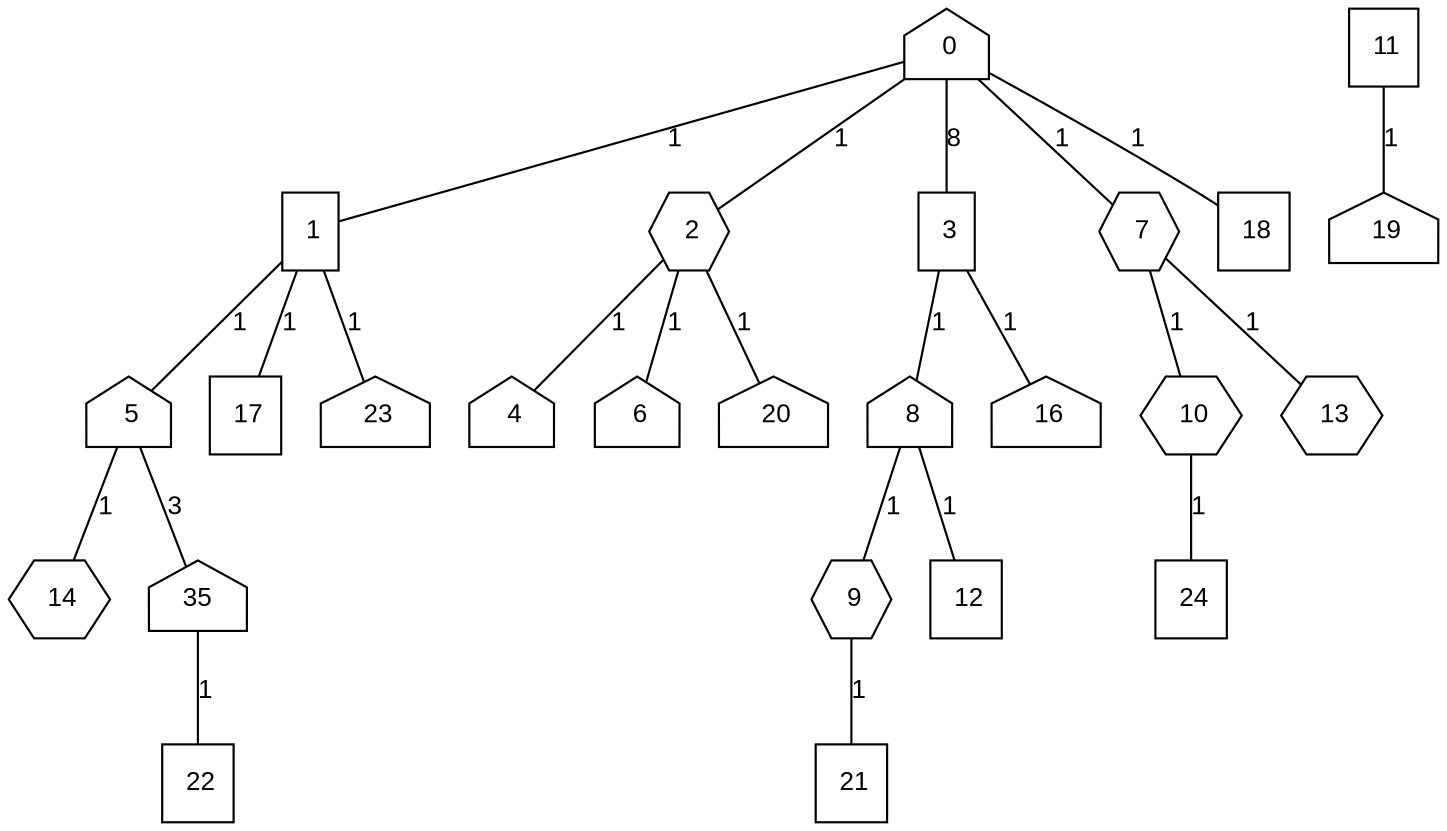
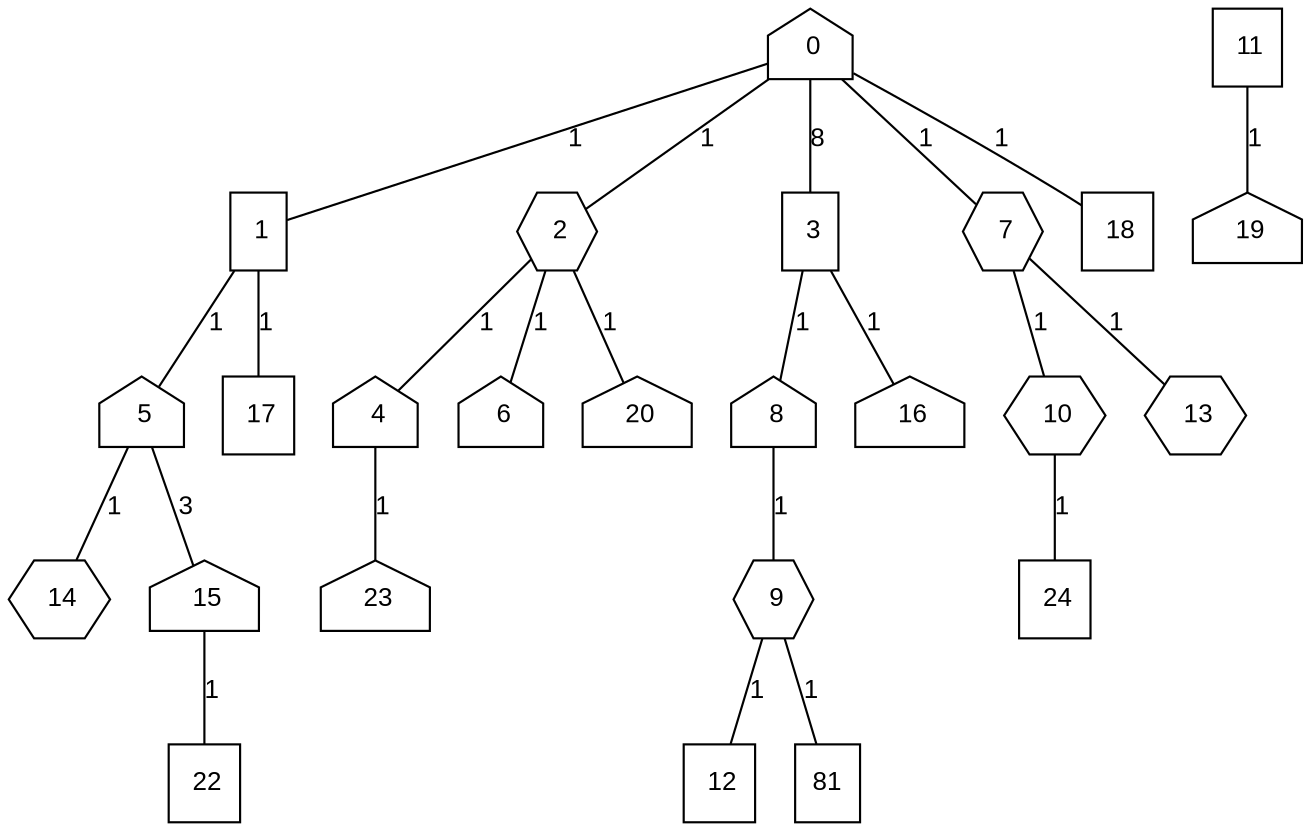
edge "1" -- "23": now "4" -- "23"
edge "8" -- "12": now "9" -- "12"
node "35": label "35" -> "15"
node "21": label "21" -> "81"
